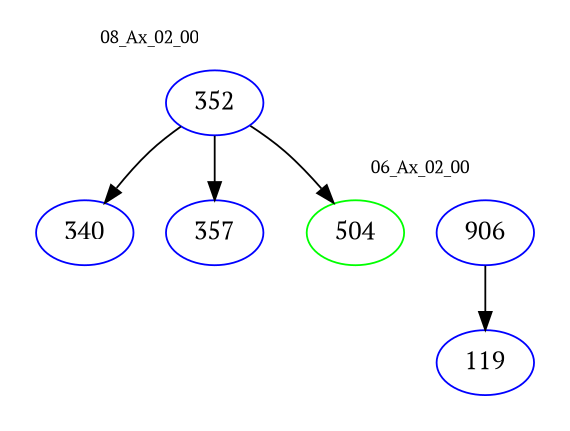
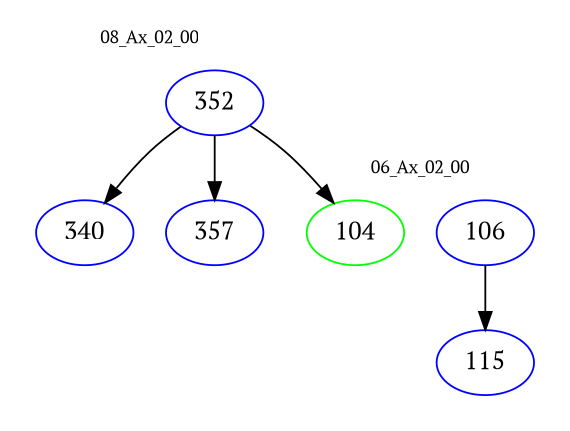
node "504": label "504" -> "104"
node "906": label "906" -> "106"
node "119": label "119" -> "115"
